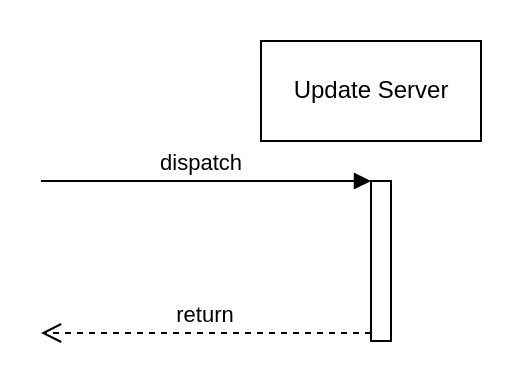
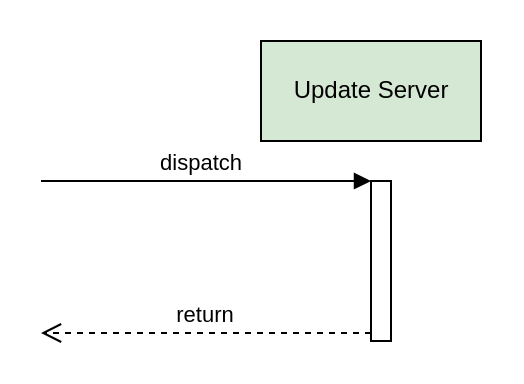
node "Update Server": fillcolor #ffffff -> #d5e8d4
